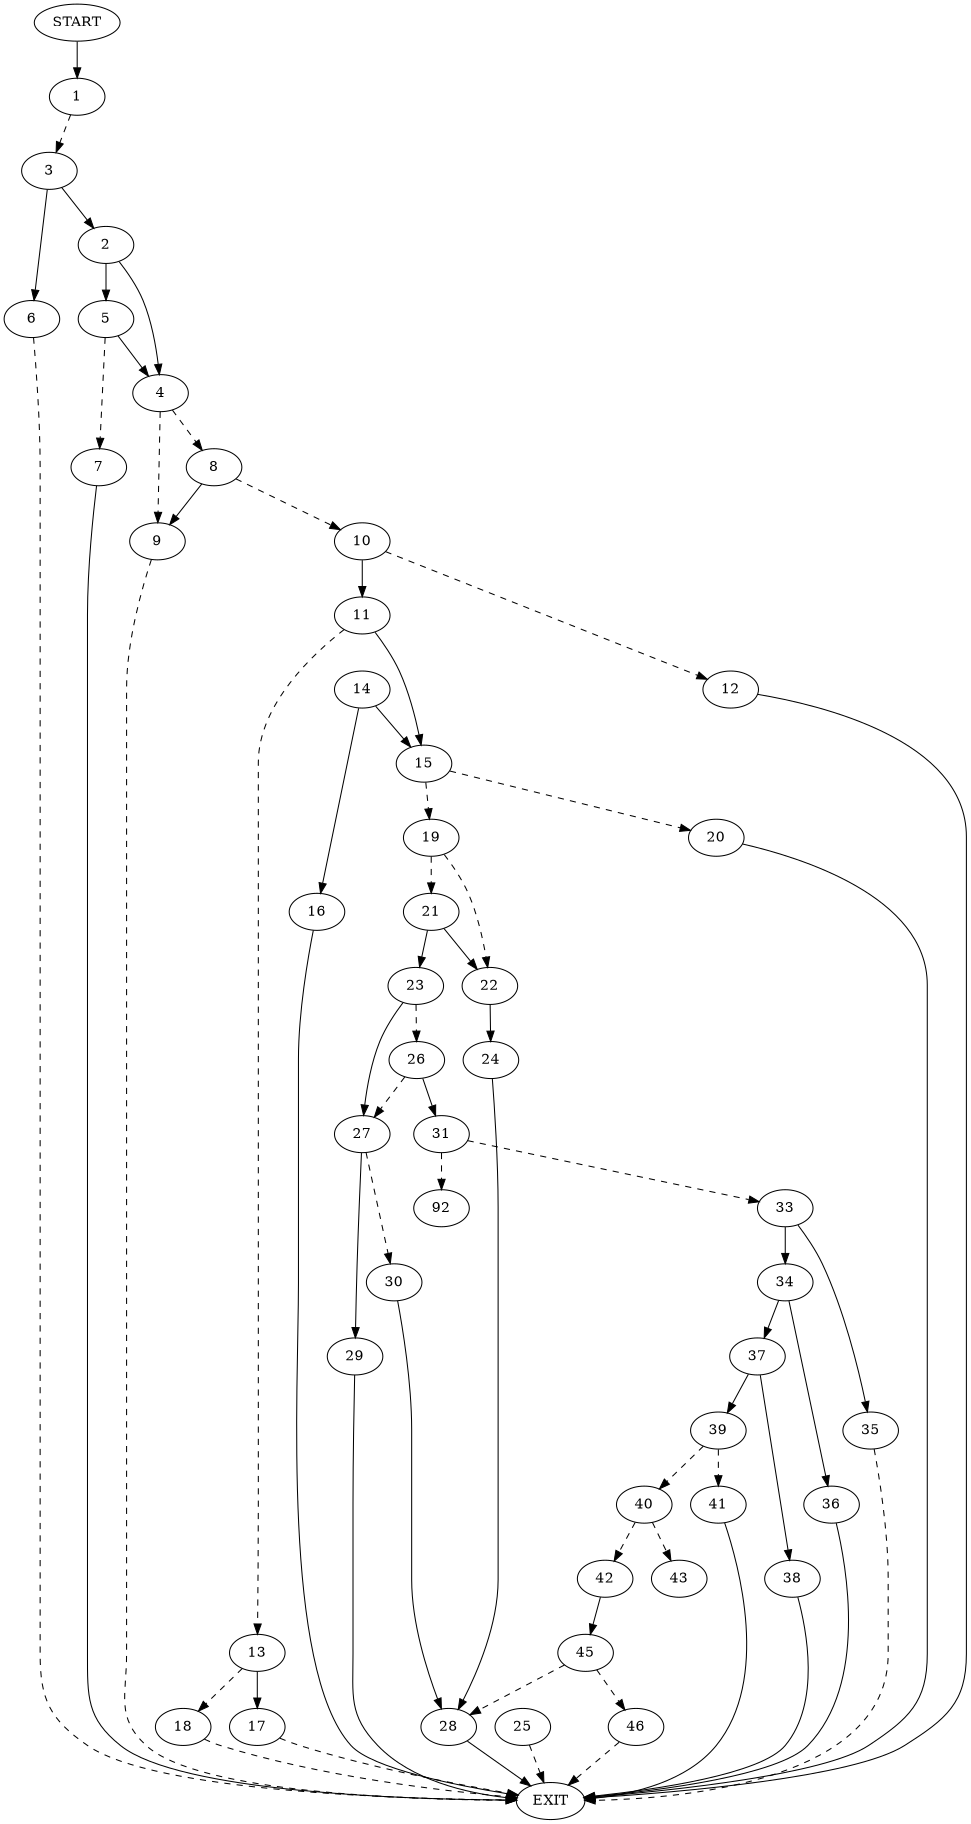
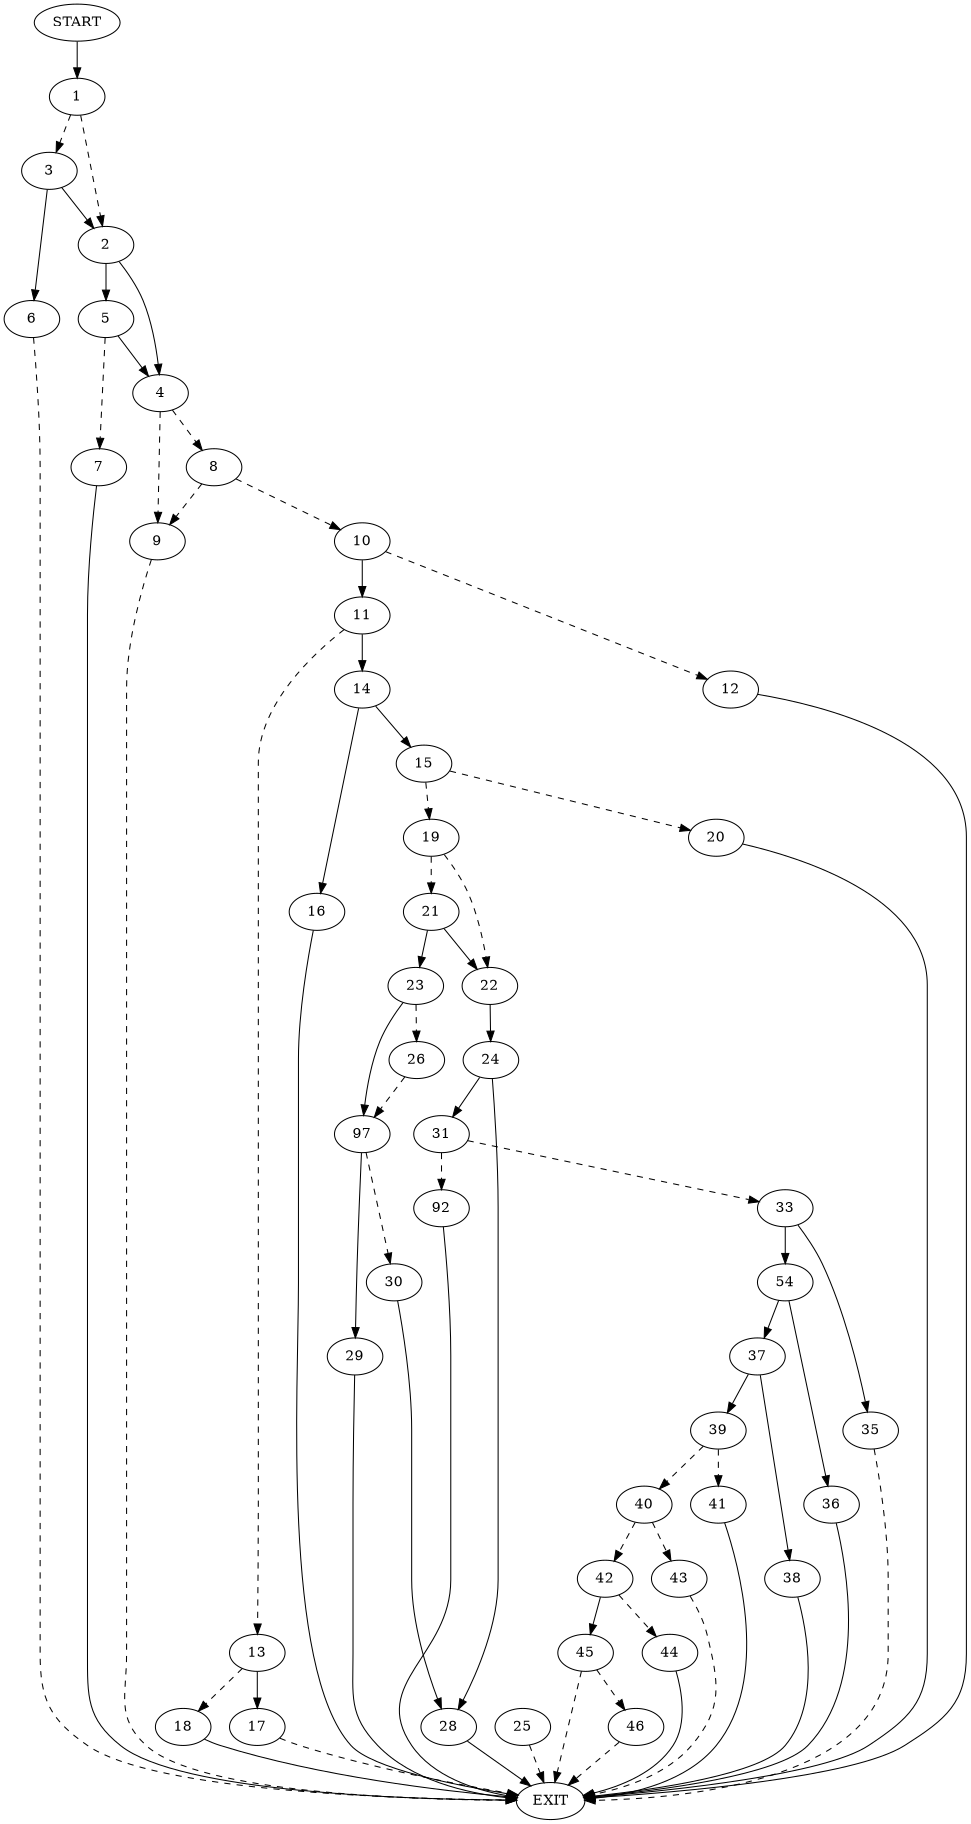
edge "1" -> "2": added
edge "8" -> "9": style solid -> dashed
edge "11" -> "15": now "11" -> "14"
edge "26" -> "31": now "24" -> "31"
node "27": label "27" -> "97"
node "34": label "34" -> "54"
edge "92" -> "EXIT": added
node "44": added
edge "45" -> "28": now "45" -> "EXIT"
edge "43" -> "EXIT": added
edge "18" -> "EXIT": style dashed -> solid
